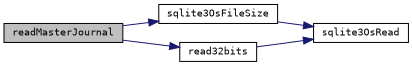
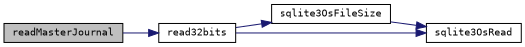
edge "readMasterJournal" -> "sqlite3OsFileSize": now "read32bits" -> "sqlite3OsFileSize"
